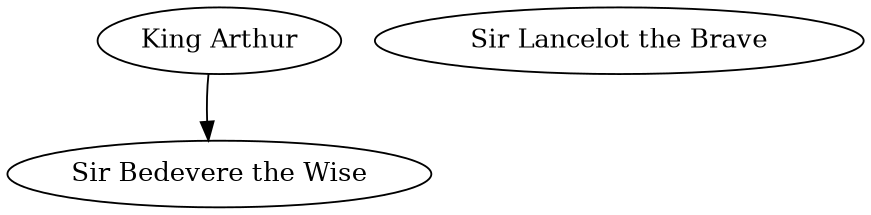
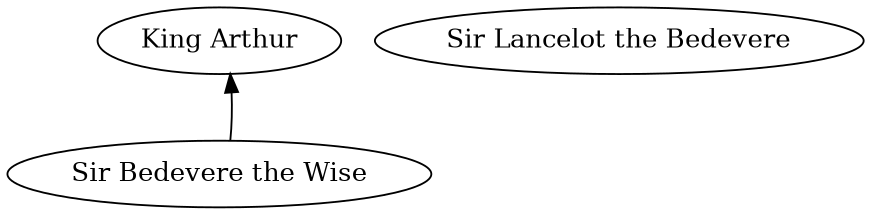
node "Sir Lancelot the Brave": label "Sir Lancelot the Brave" -> "Sir Lancelot the Bedevere"
edge "King Arthur" -> "Sir Bedevere the Wise": reversed
